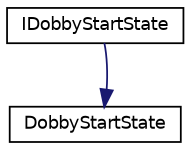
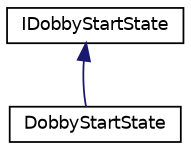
edge "IDobbyStartState" -> "DobbyStartState": reversed
